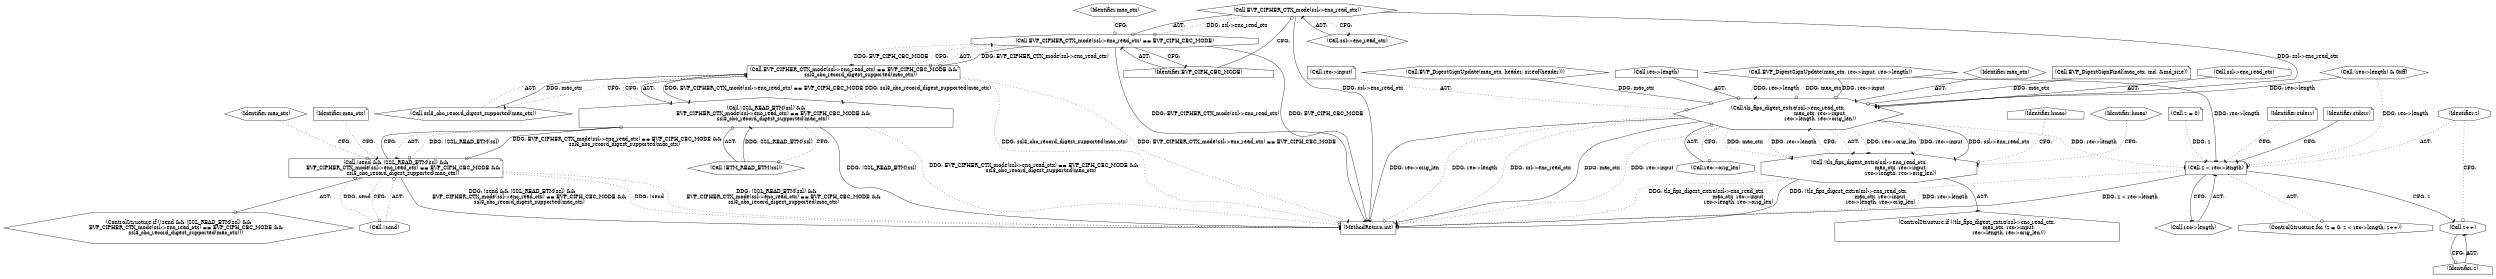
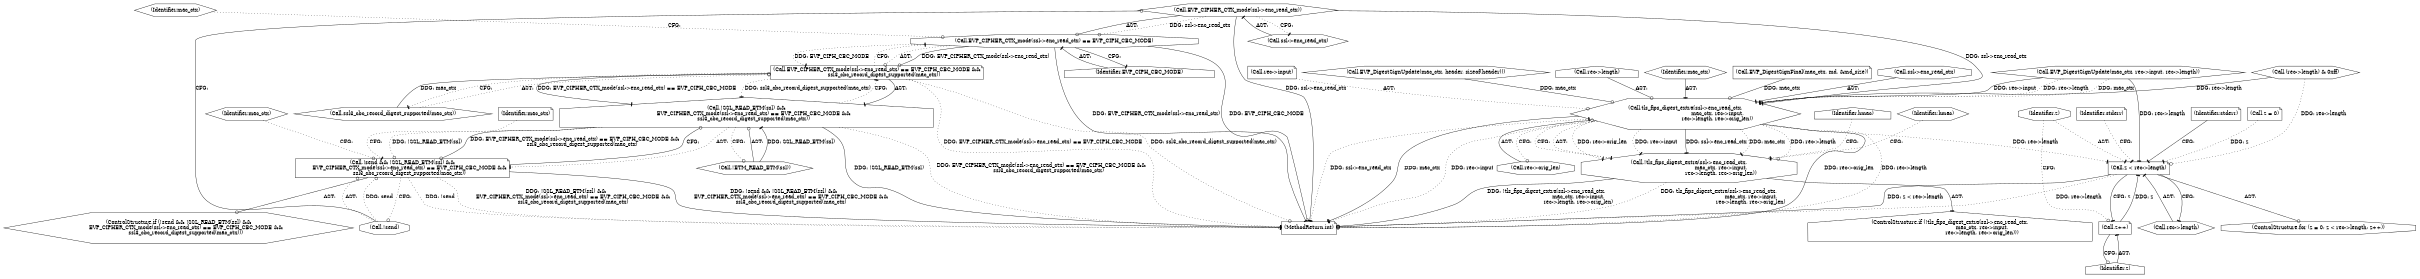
edge "(Identifier,EVP_CIPH_CBC_MODE)" -> "(Call,EVP_CIPHER_CTX_mode(ssl->enc_read_ctx))": now "(Call,!send)" -> "(Call,EVP_CIPHER_CTX_mode(ssl->enc_read_ctx))"
edge "(Call,z < rec->length)" -> "(ControlStructure,for (z = 0; z < rec->length; z++))": style dotted -> solid
edge "(Call,z++)" -> "(Call,z < rec->length)": added, label "DDG: z"
node "(Call,z++)": shape octagon -> note
